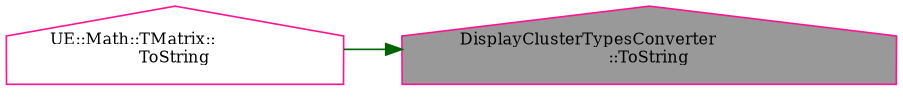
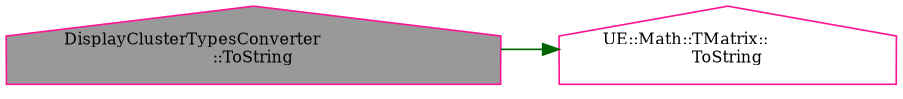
edge "UE::Math::TMatrix:: ToString" -> "DisplayClusterTypesConverter ::ToString": reversed
